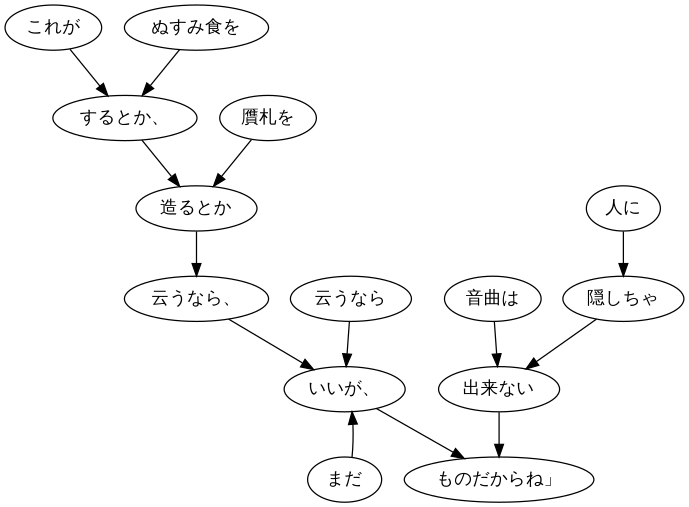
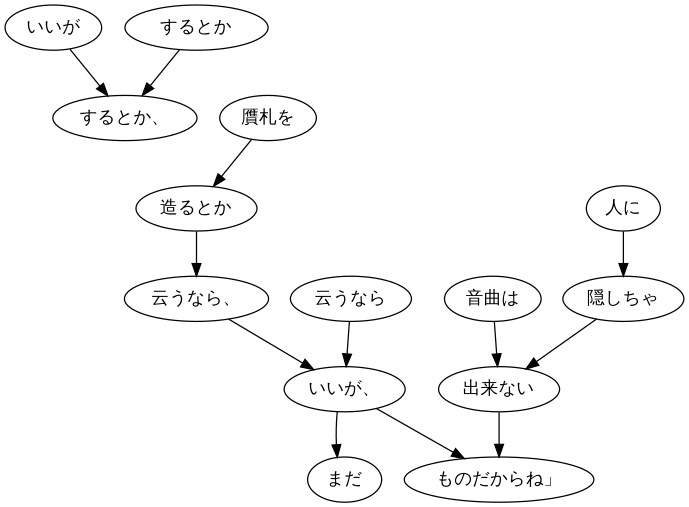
node "これが": label "これが" -> "いいが"
node "ぬすみ食を": label "ぬすみ食を" -> "するとか"
edge "するとか、" -> "造るとか": removed
edge "まだ" -> "いいが、": reversed
